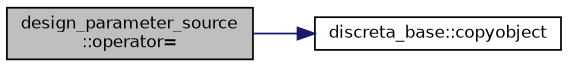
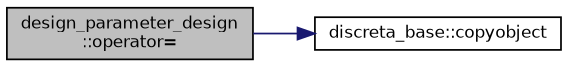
node "design_parameter_source ::operator=": label "design_parameter_source ::operator=" -> "design_parameter_design ::operator="
